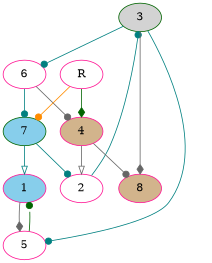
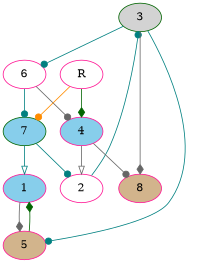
node "4": fillcolor tan -> skyblue
edge "5" -> "1": arrowhead dot -> diamond
node "5": fillcolor white -> tan
